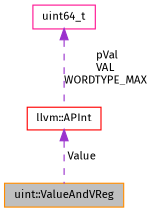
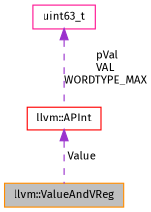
node "uint64_t": label "uint64_t" -> "uint63_t"
node "uint::ValueAndVReg": label "uint::ValueAndVReg" -> "llvm::ValueAndVReg"
